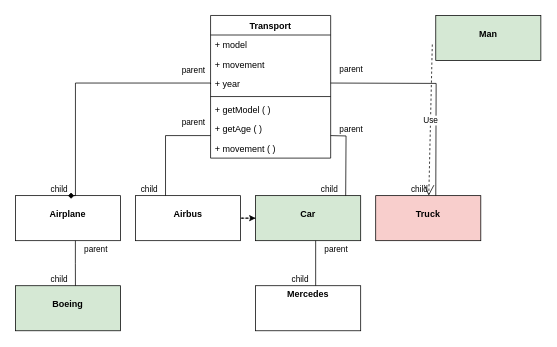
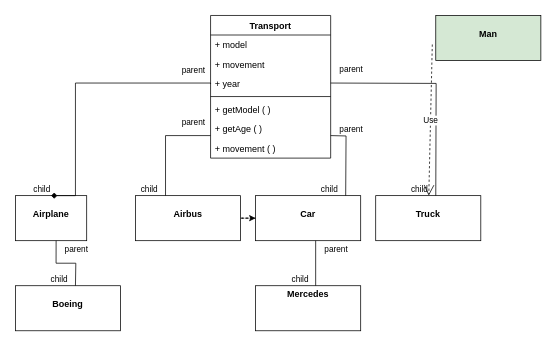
node "Airplane": size 105x45 -> 71x45
node "Car": fillcolor #d5e8d4 -> #ffffff
node "Truck": fillcolor #f8cecc -> #ffffff
node "Boeing": fillcolor #d5e8d4 -> #ffffff
